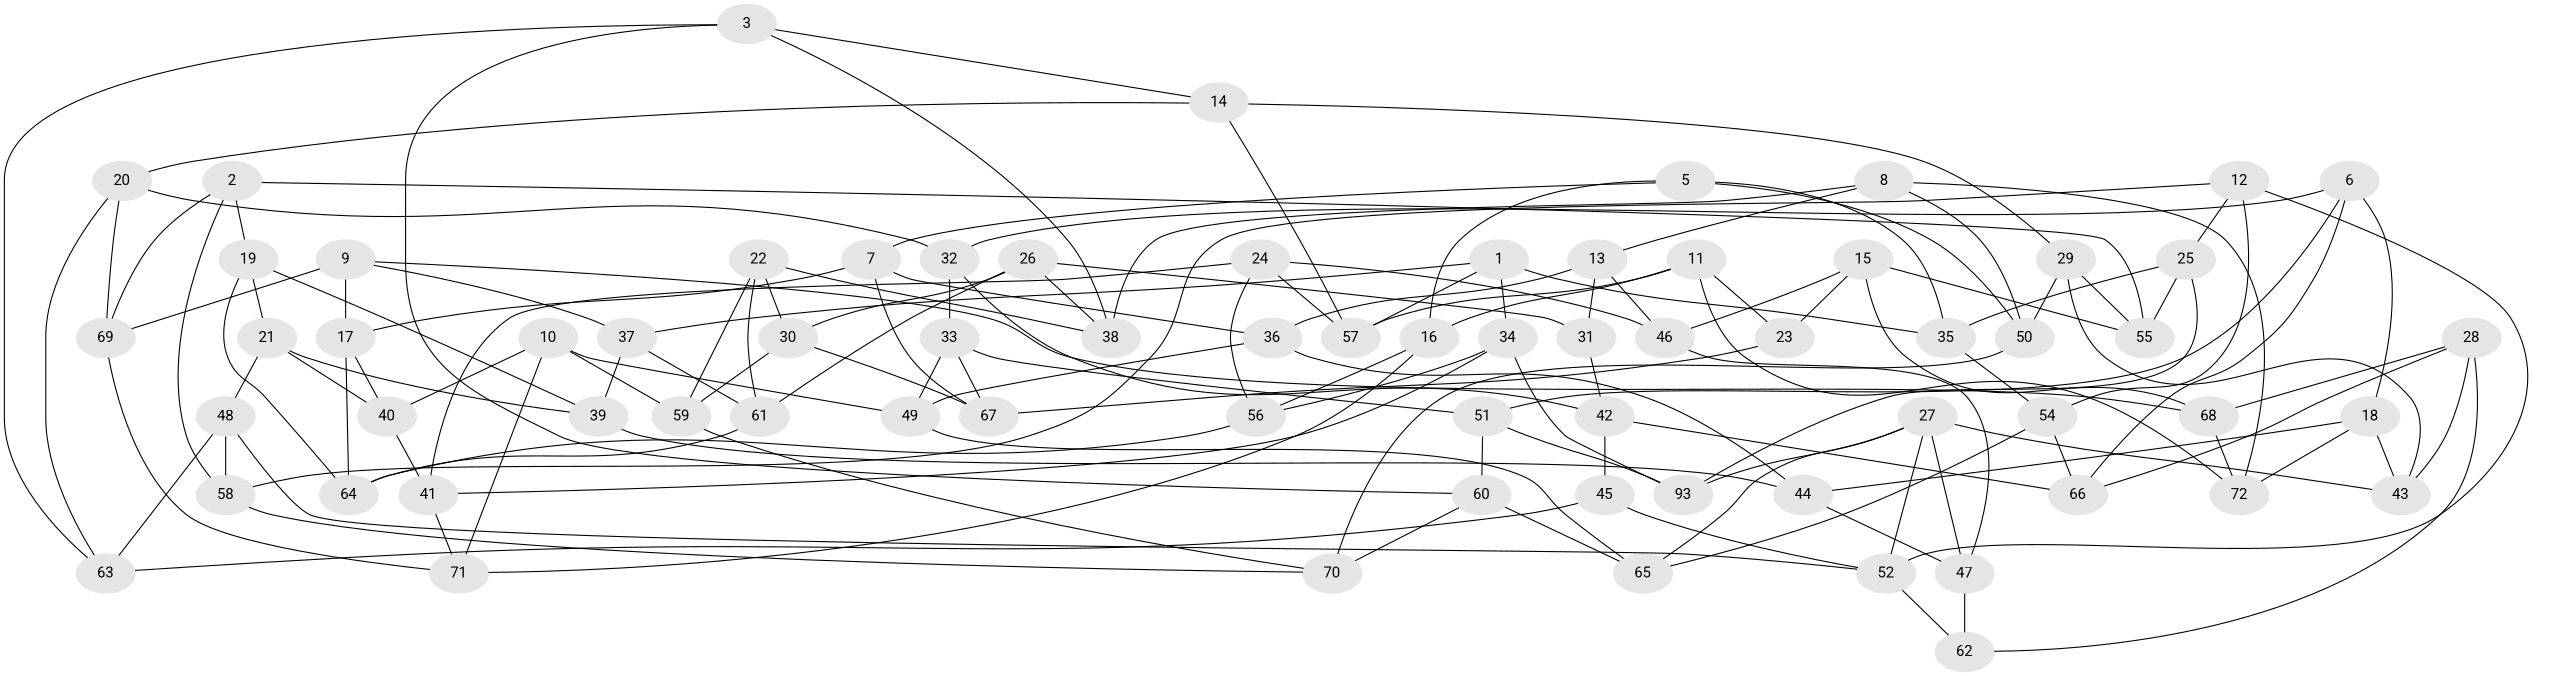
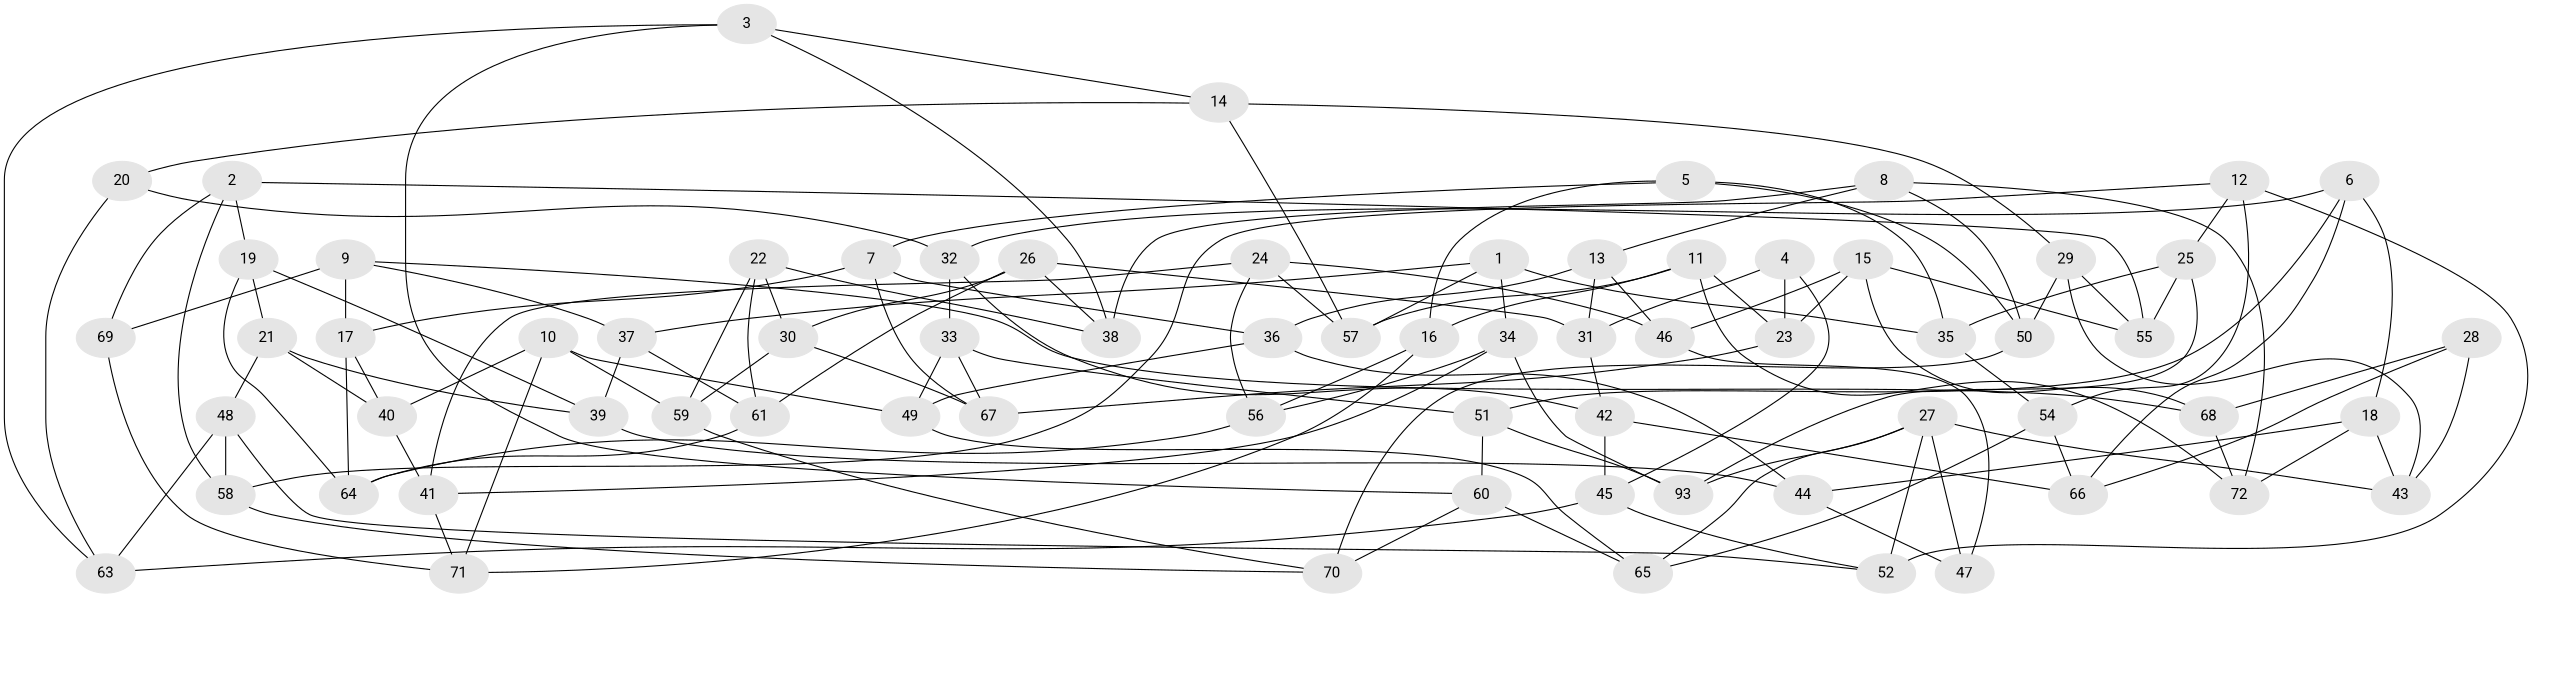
edge "20" -- "69": removed
node "4": added
node "62": removed
